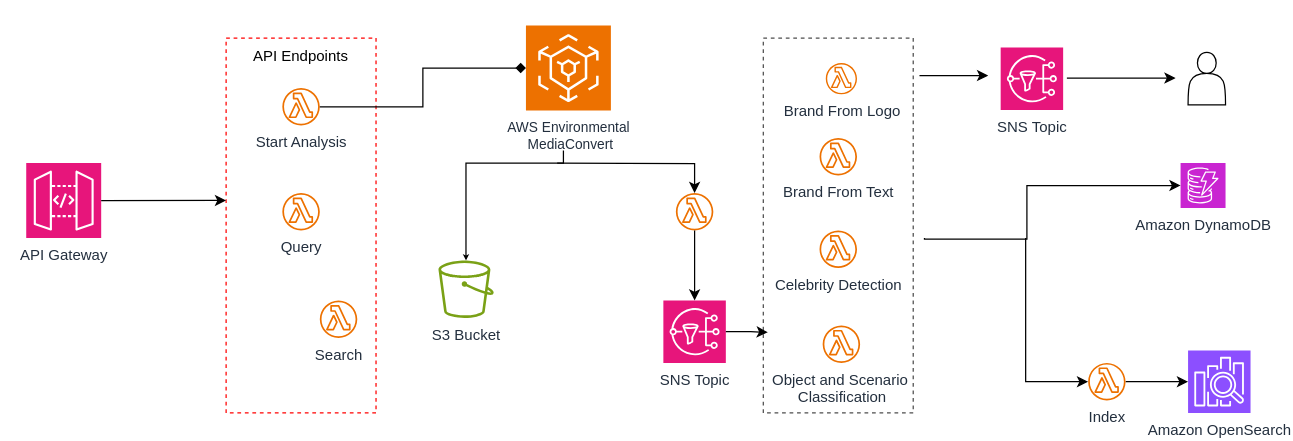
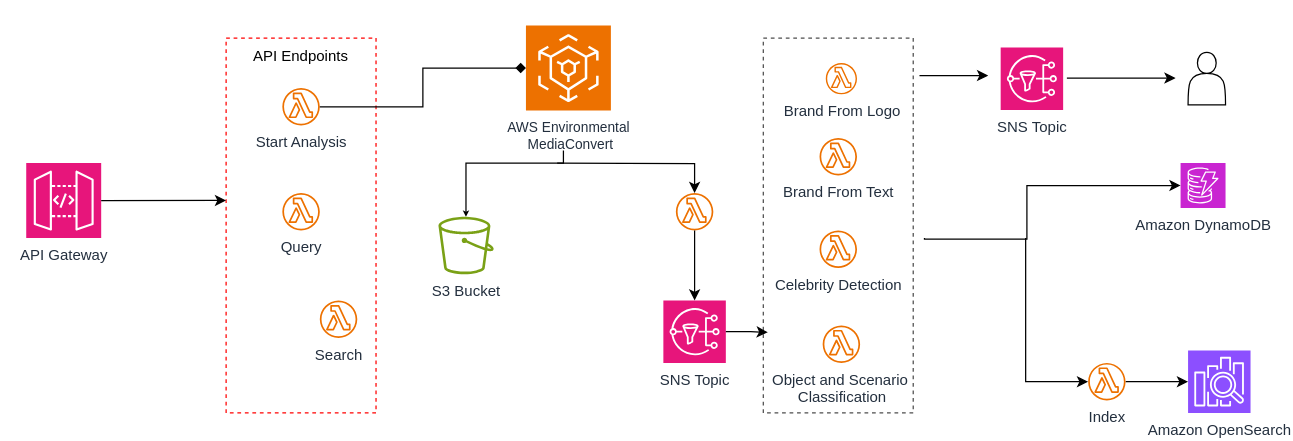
node "S3 Bucket": moved (466, 289) -> (466, 246)
